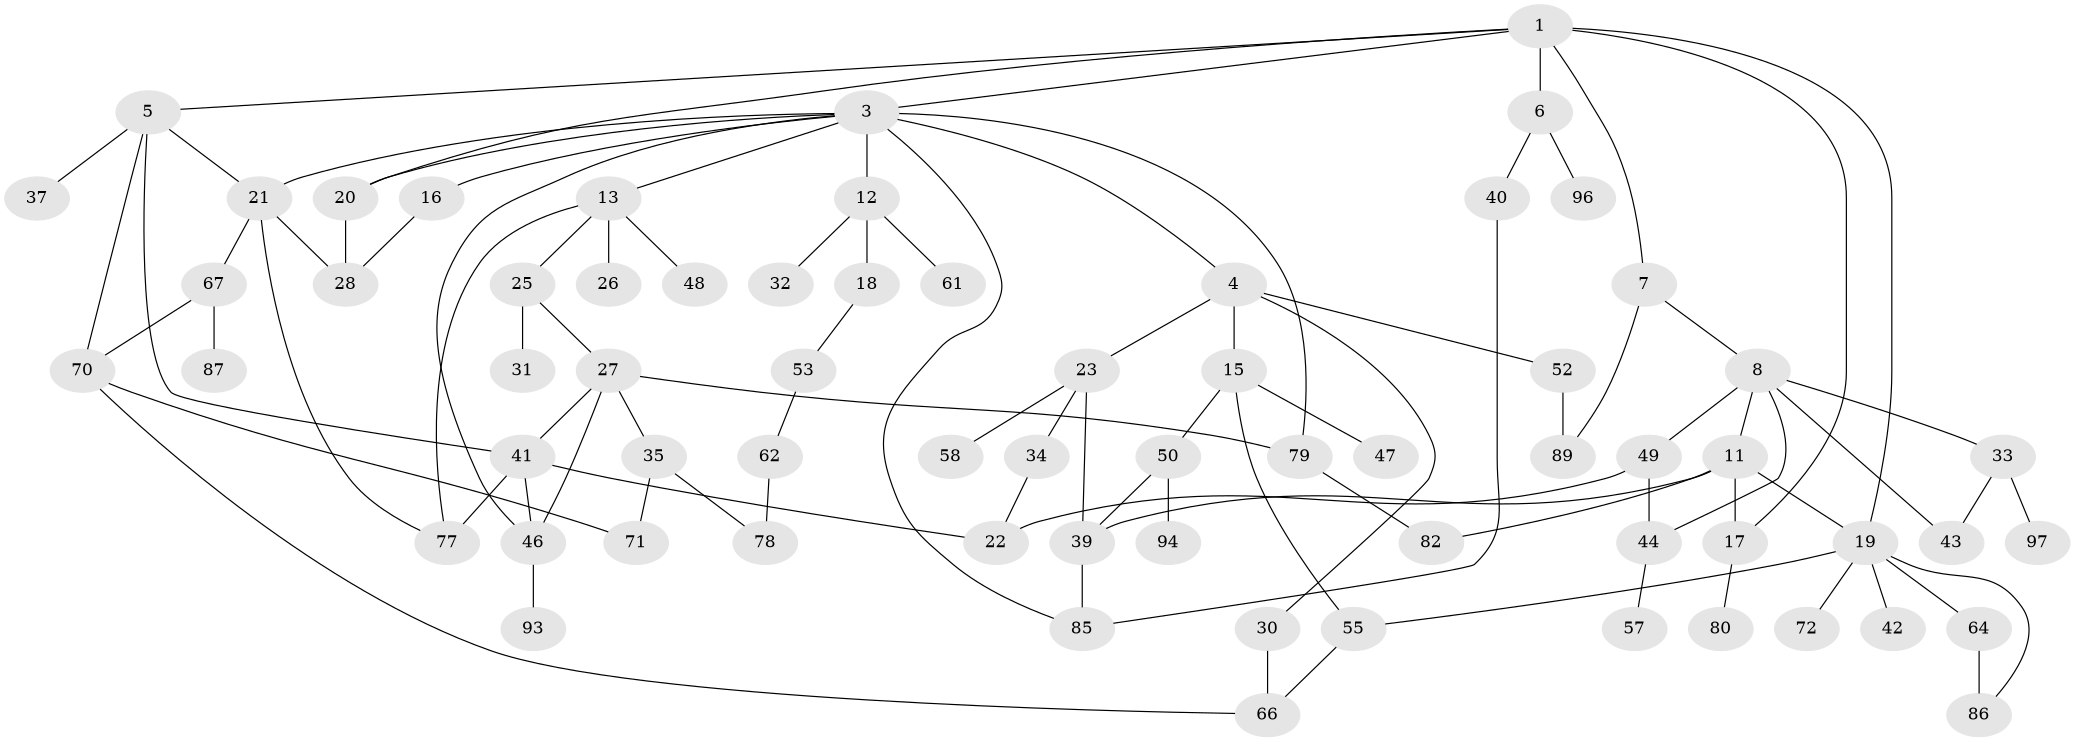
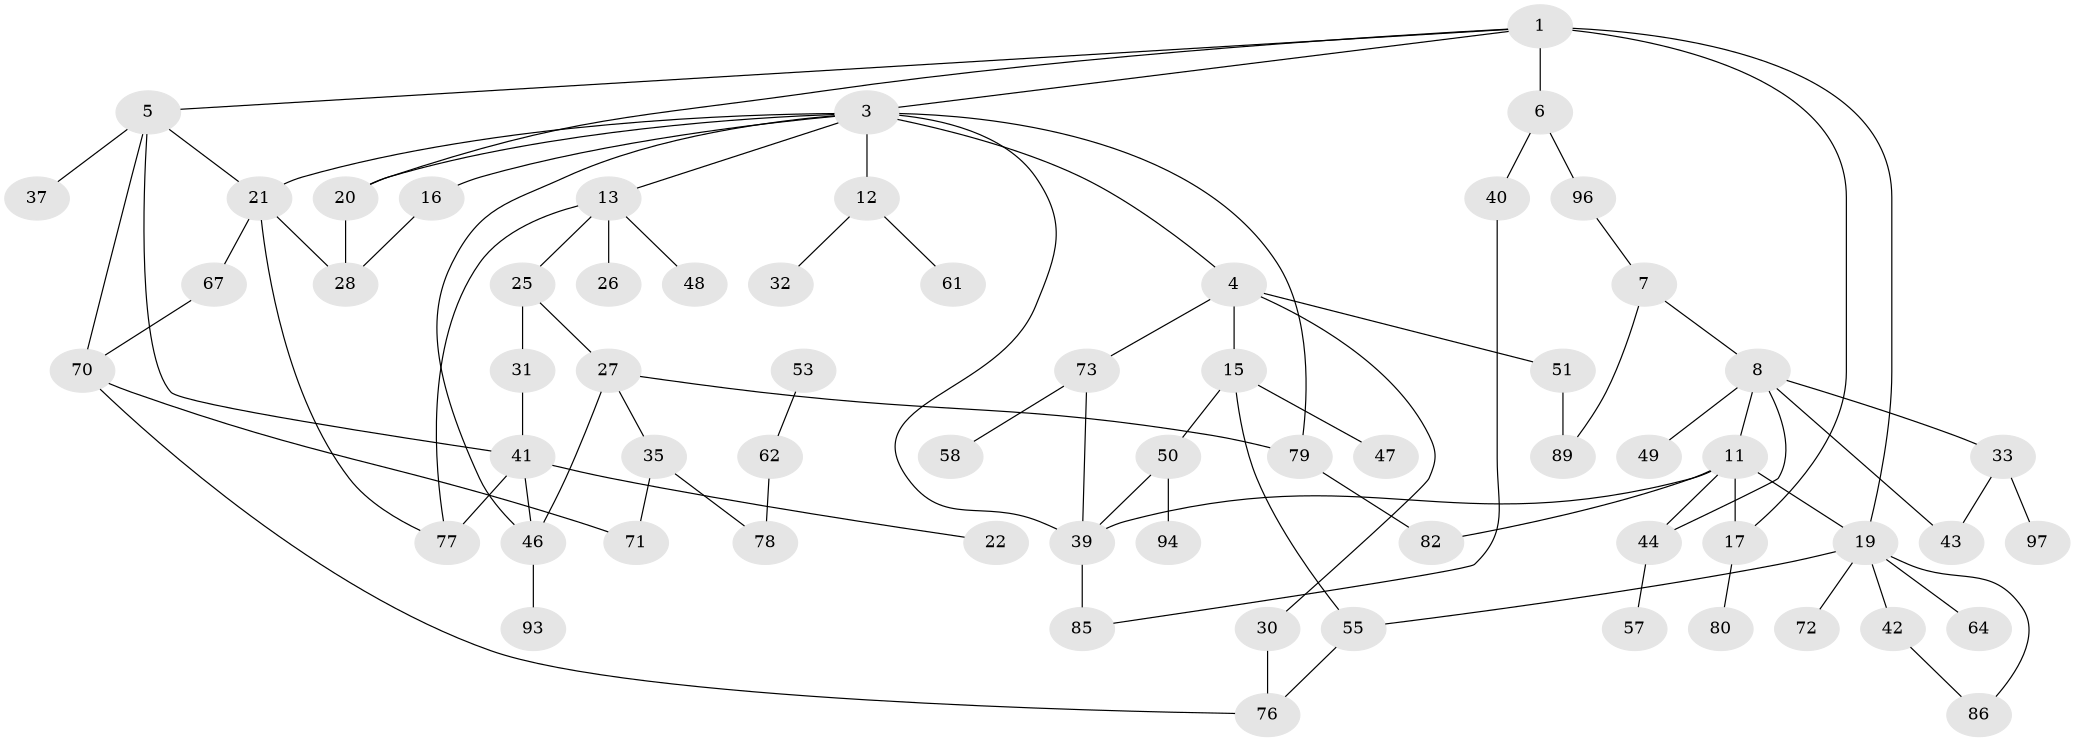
edge "1" -- "7": now "96" -- "7"
node "18": removed
node "87": removed
node "23": label "23" -> "73"
node "52": label "52" -> "51"
edge "3" -- "85": now "3" -- "39"
edge "27" -- "41": now "31" -- "41"
node "34": removed
edge "49" -- "22": removed
edge "49" -- "44": now "11" -- "44"
edge "64" -- "86": now "42" -- "86"
node "66": label "66" -> "76"
